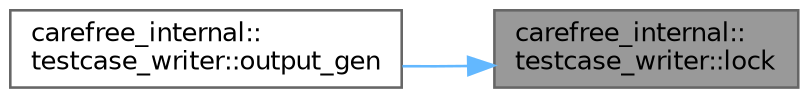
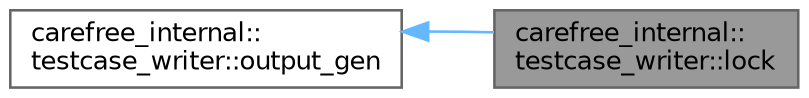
edge "carefree_internal:: testcase_writer::output_gen" -> "carefree_internal:: testcase_writer::lock": reversed
